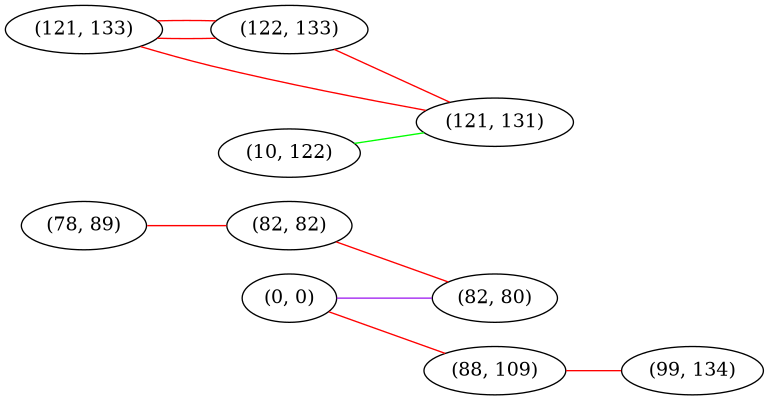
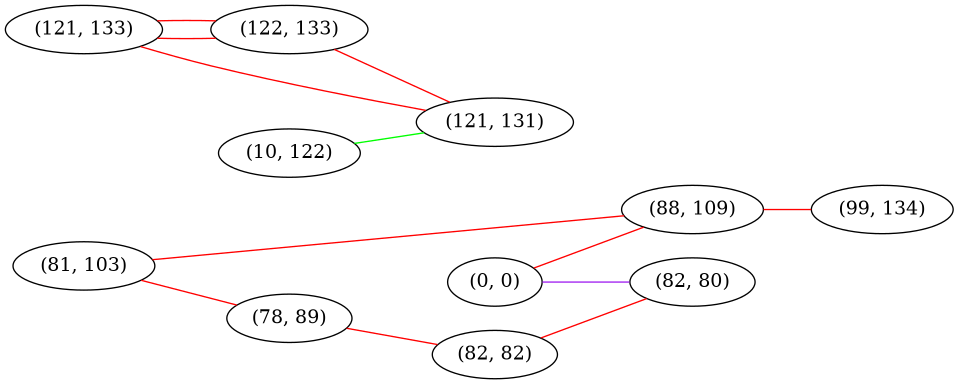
node "(81, 103)": added
